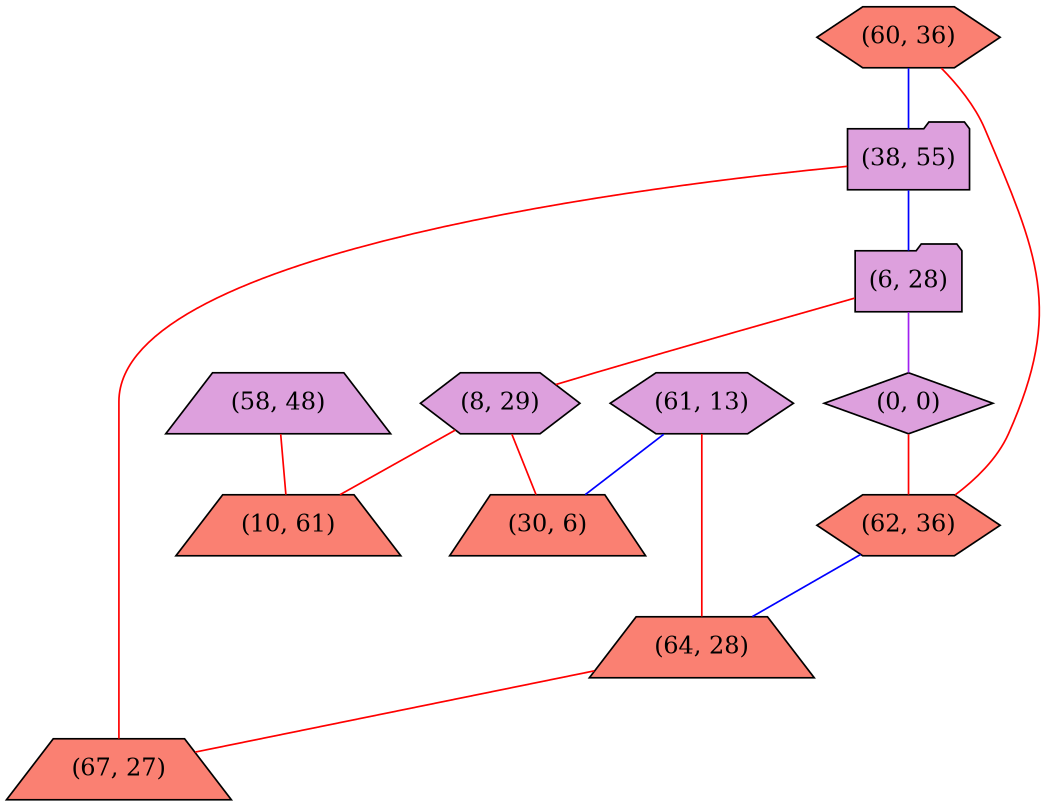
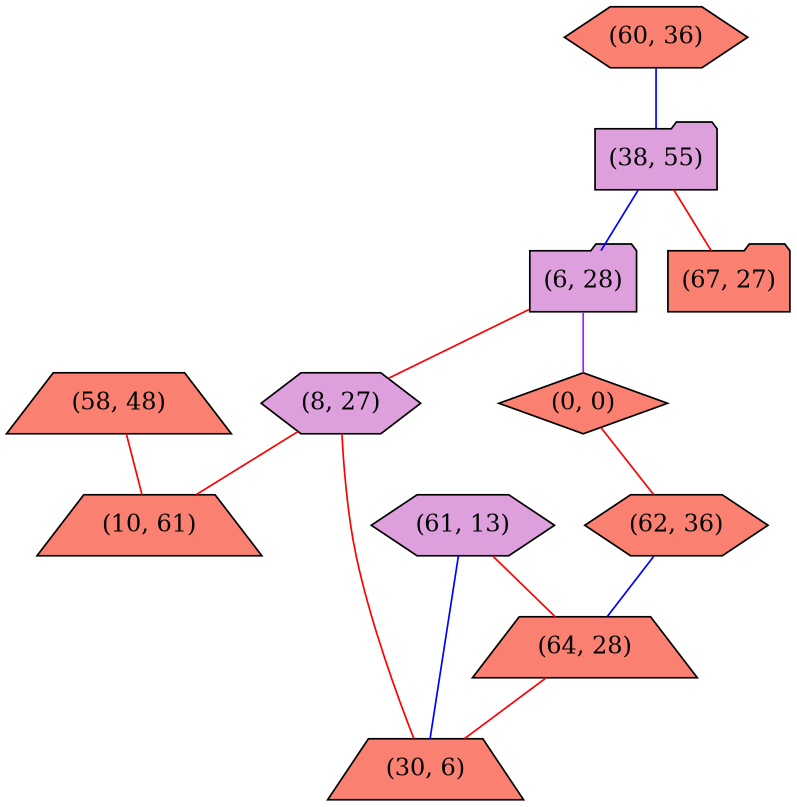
edge "(60, 36)" -- "(62, 36)": removed
node "(58, 48)": fillcolor plum -> salmon
node "(8, 29)": label "(8, 29)" -> "(8, 27)"
node "(0, 0)": fillcolor plum -> salmon
edge "(64, 28)" -- "(67, 27)": now "(64, 28)" -- "(30, 6)"
node "(67, 27)": shape trapezium -> folder
